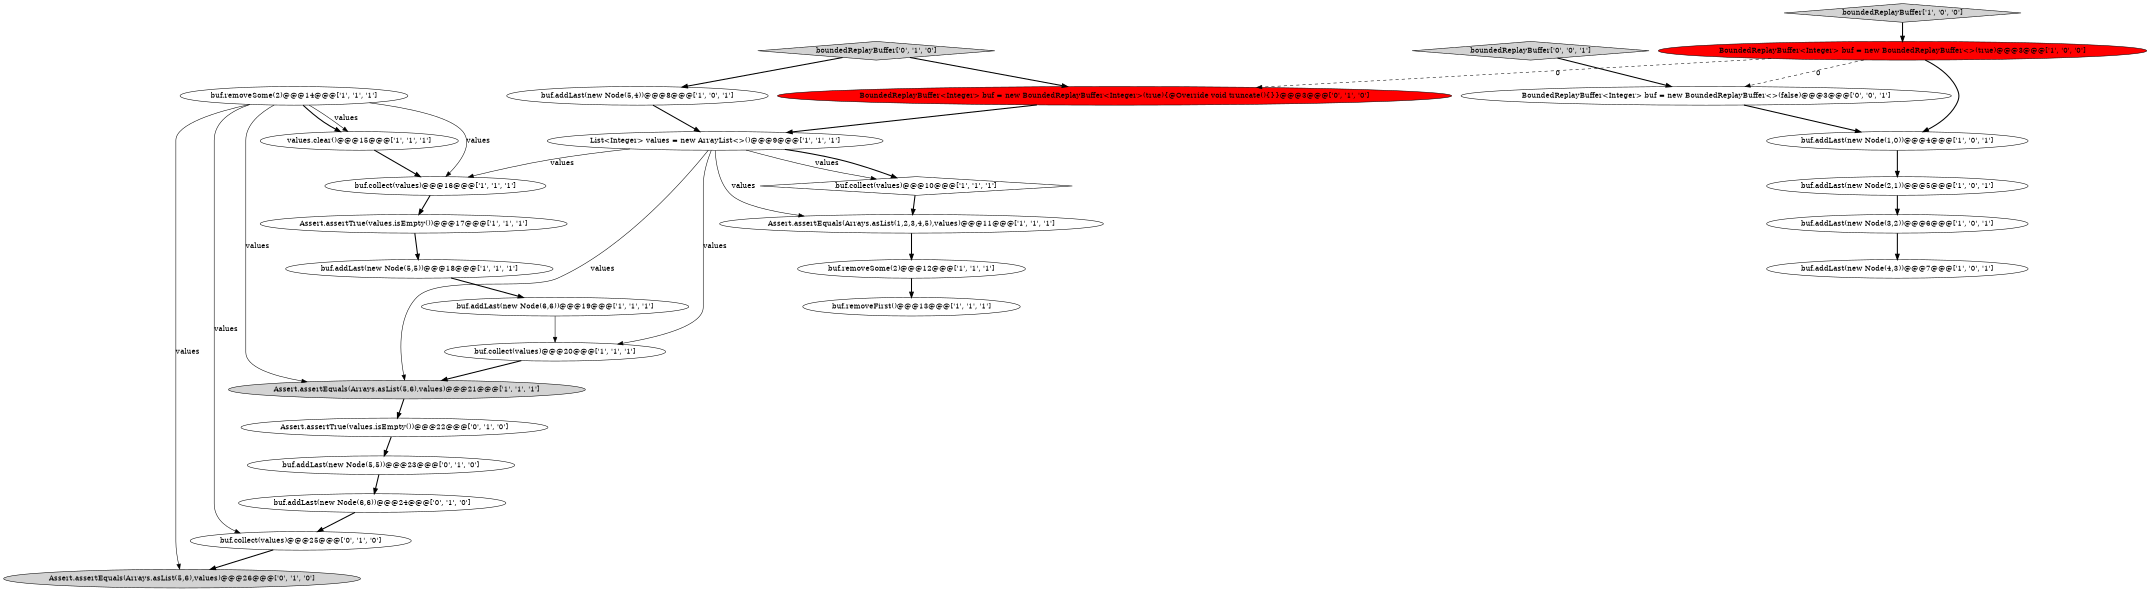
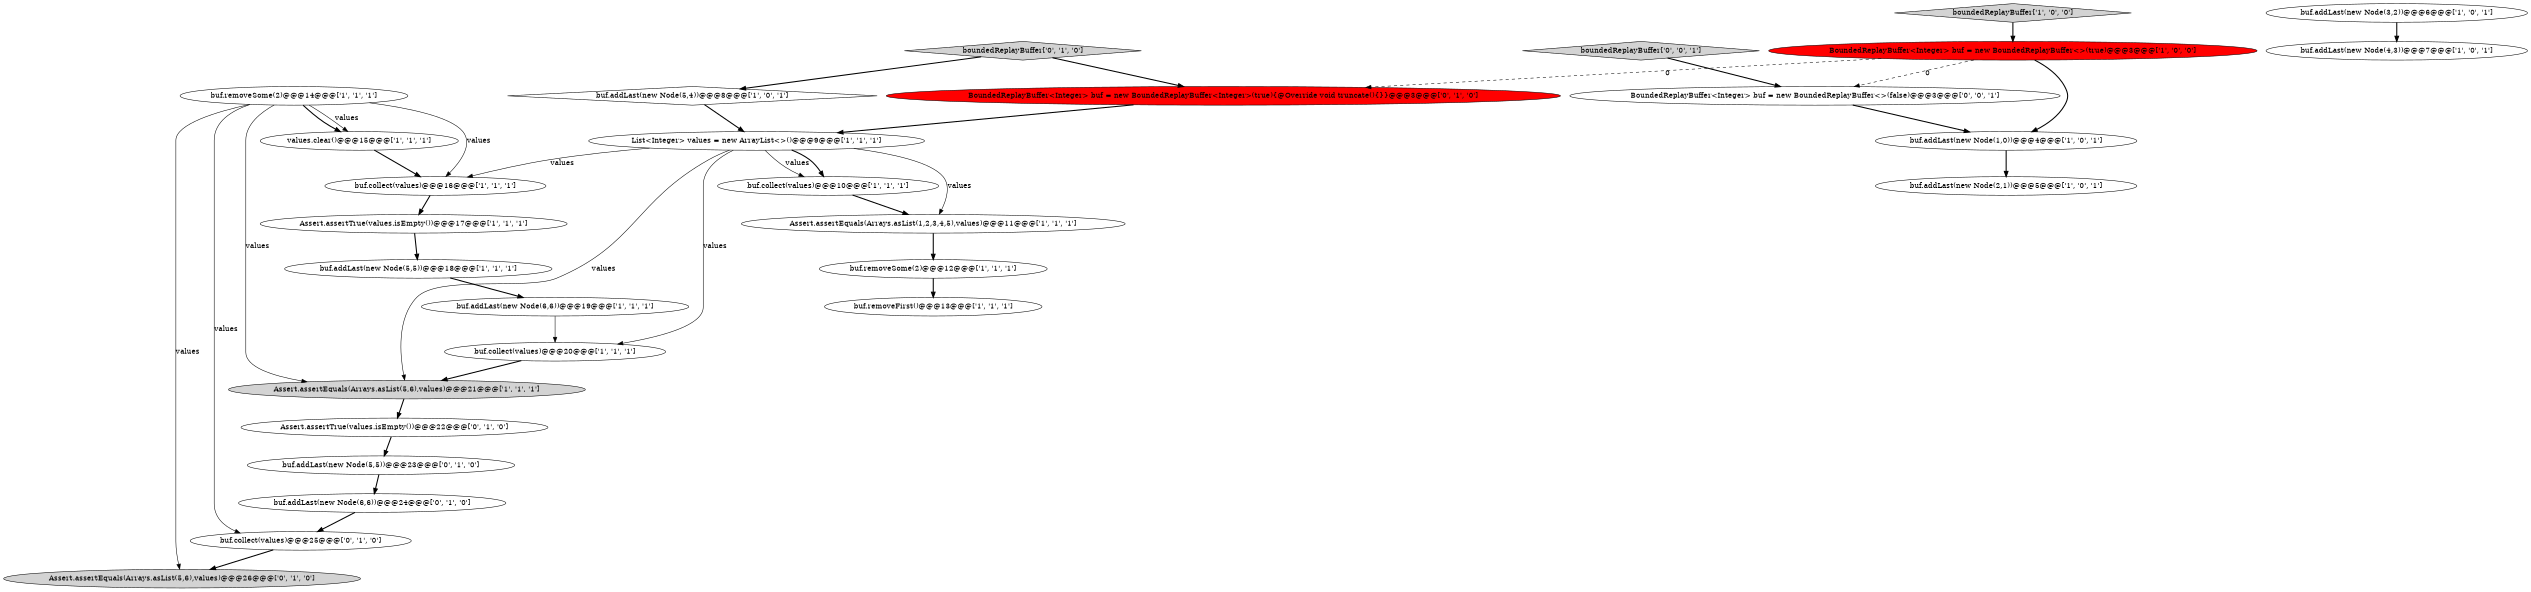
node "buf.addLast(new Node(5,4))@@@8@@@['1', '0', '1']": shape ellipse -> diamond
node "buf.collect(values)@@@10@@@['1', '1', '1']": shape diamond -> ellipse
edge "buf.addLast(new Node(2,1))@@@5@@@['1', '0', '1']" -> "buf.addLast(new Node(3,2))@@@6@@@['1', '0', '1']": removed
